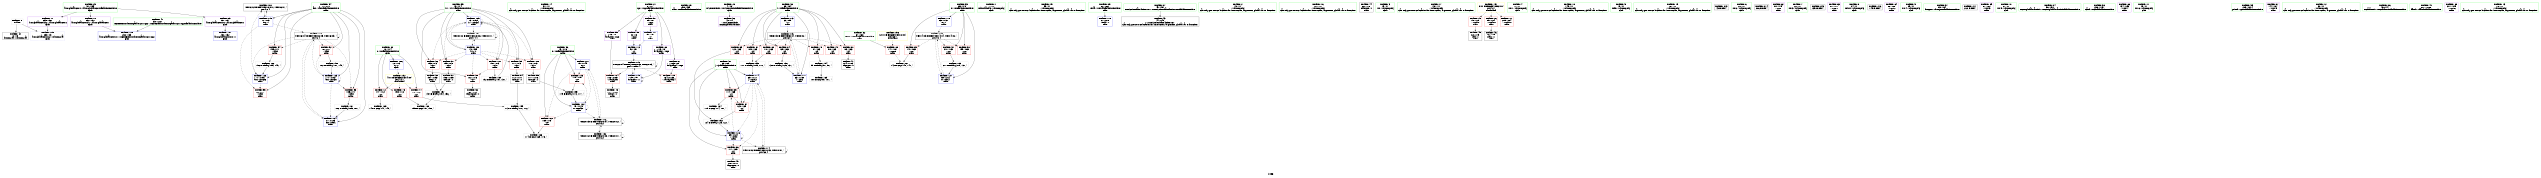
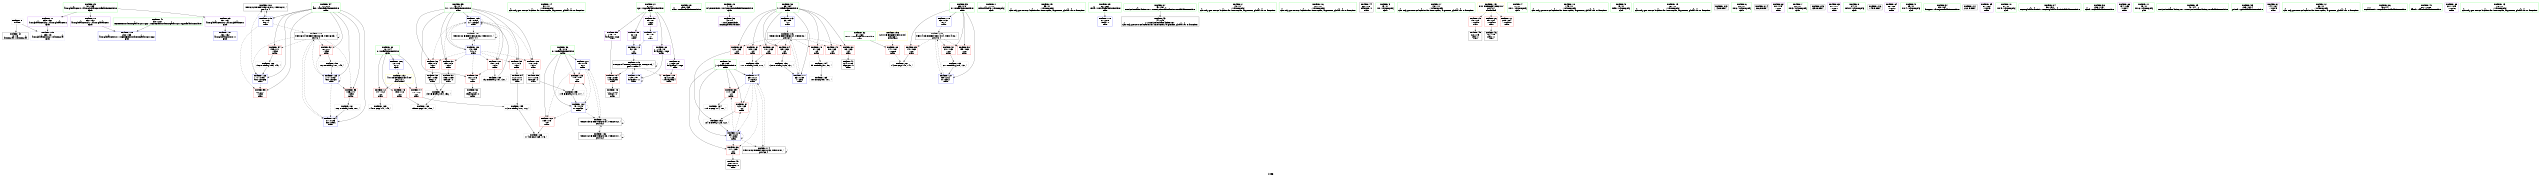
node "NodeID: 25": added
edge "NodeID: 85" -> "NodeID: 87": now "NodeID: 116" -> "NodeID: 87"
